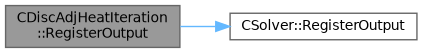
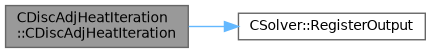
node "CDiscAdjHeatIteration ::RegisterOutput": label "CDiscAdjHeatIteration ::RegisterOutput" -> "CDiscAdjHeatIteration ::CDiscAdjHeatIteration"
